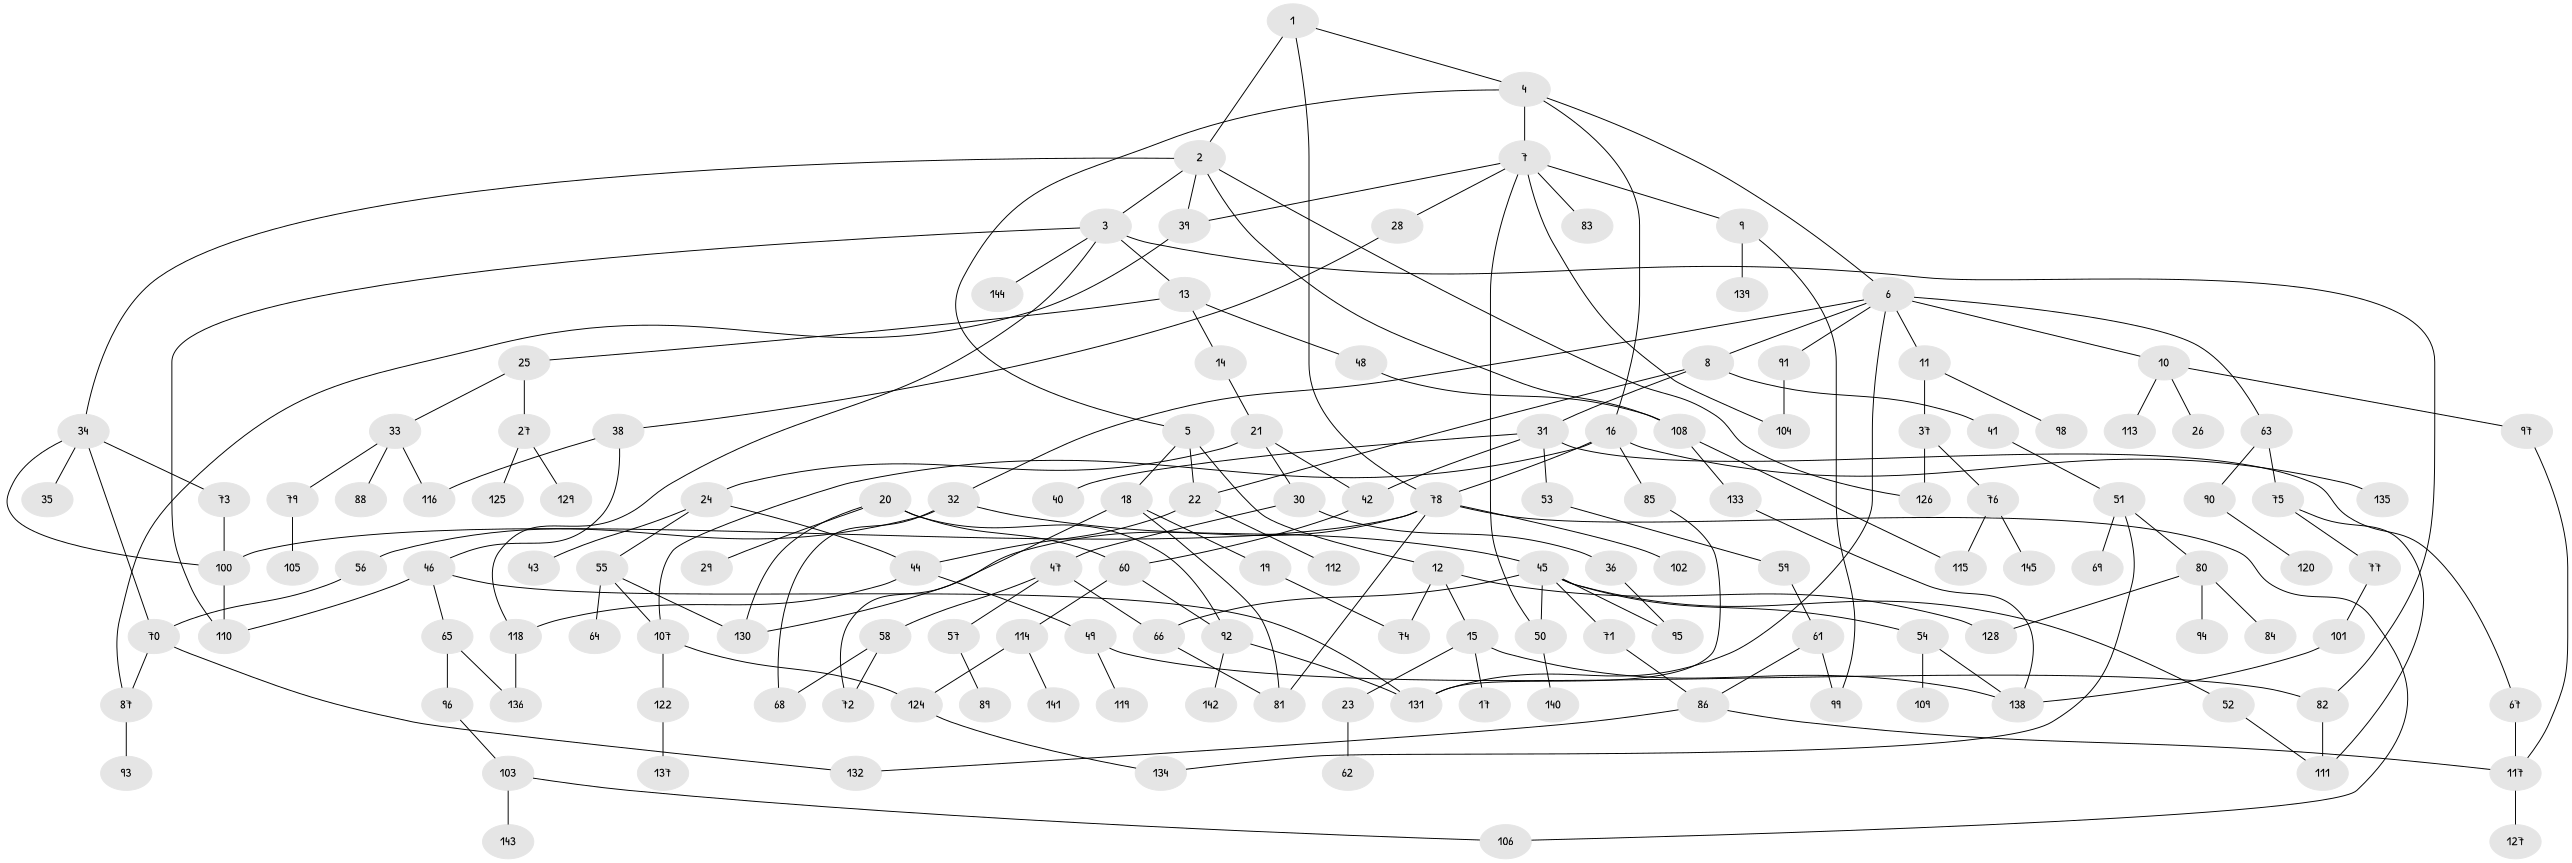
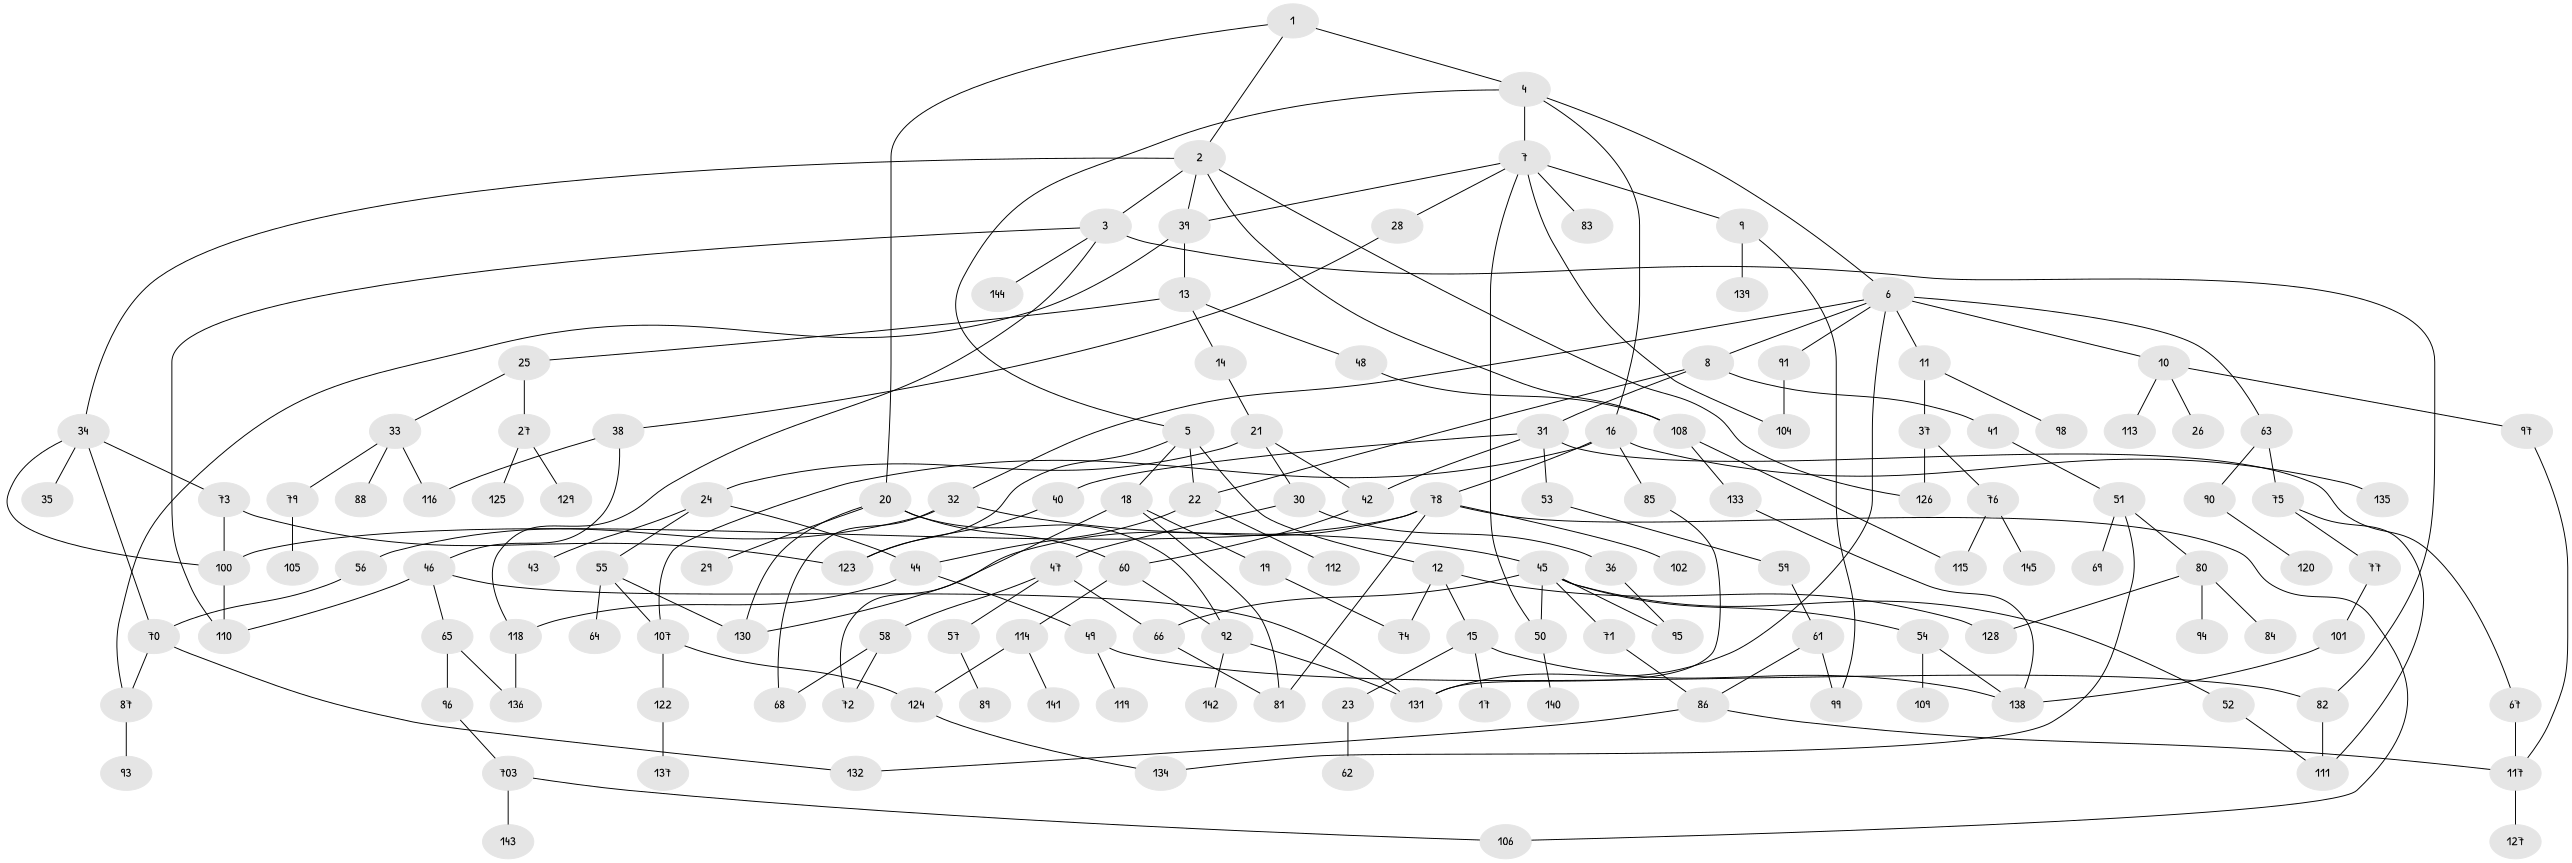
edge "3" -- "13": now "39" -- "13"
edge "1" -- "78": now "1" -- "20"
node "123": added
node "103": label "103" -> "703"
